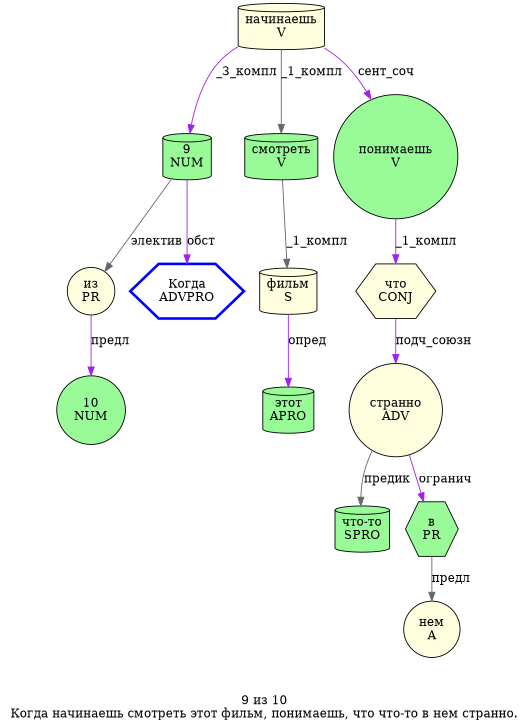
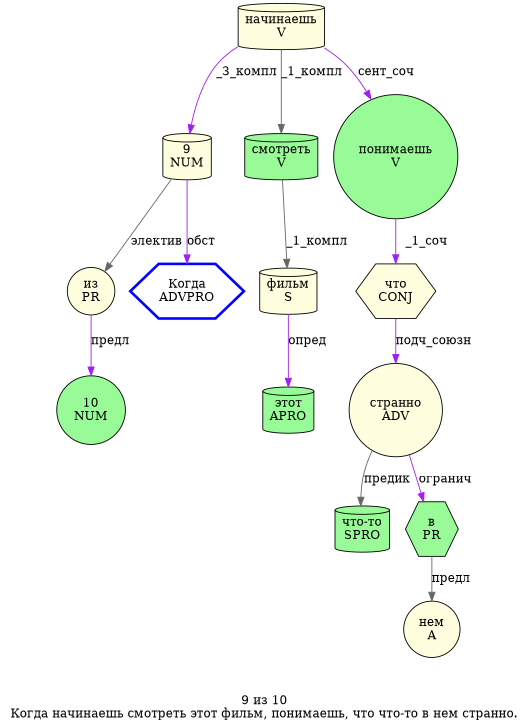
node "9 NUM": fillcolor palegreen -> lightyellow
edge "понимаешь V" -> "что CONJ": label "_1_компл" -> "_1_соч"
